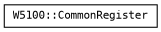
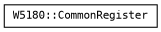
node "W5100::CommonRegister": label "W5100::CommonRegister" -> "W5180::CommonRegister"
